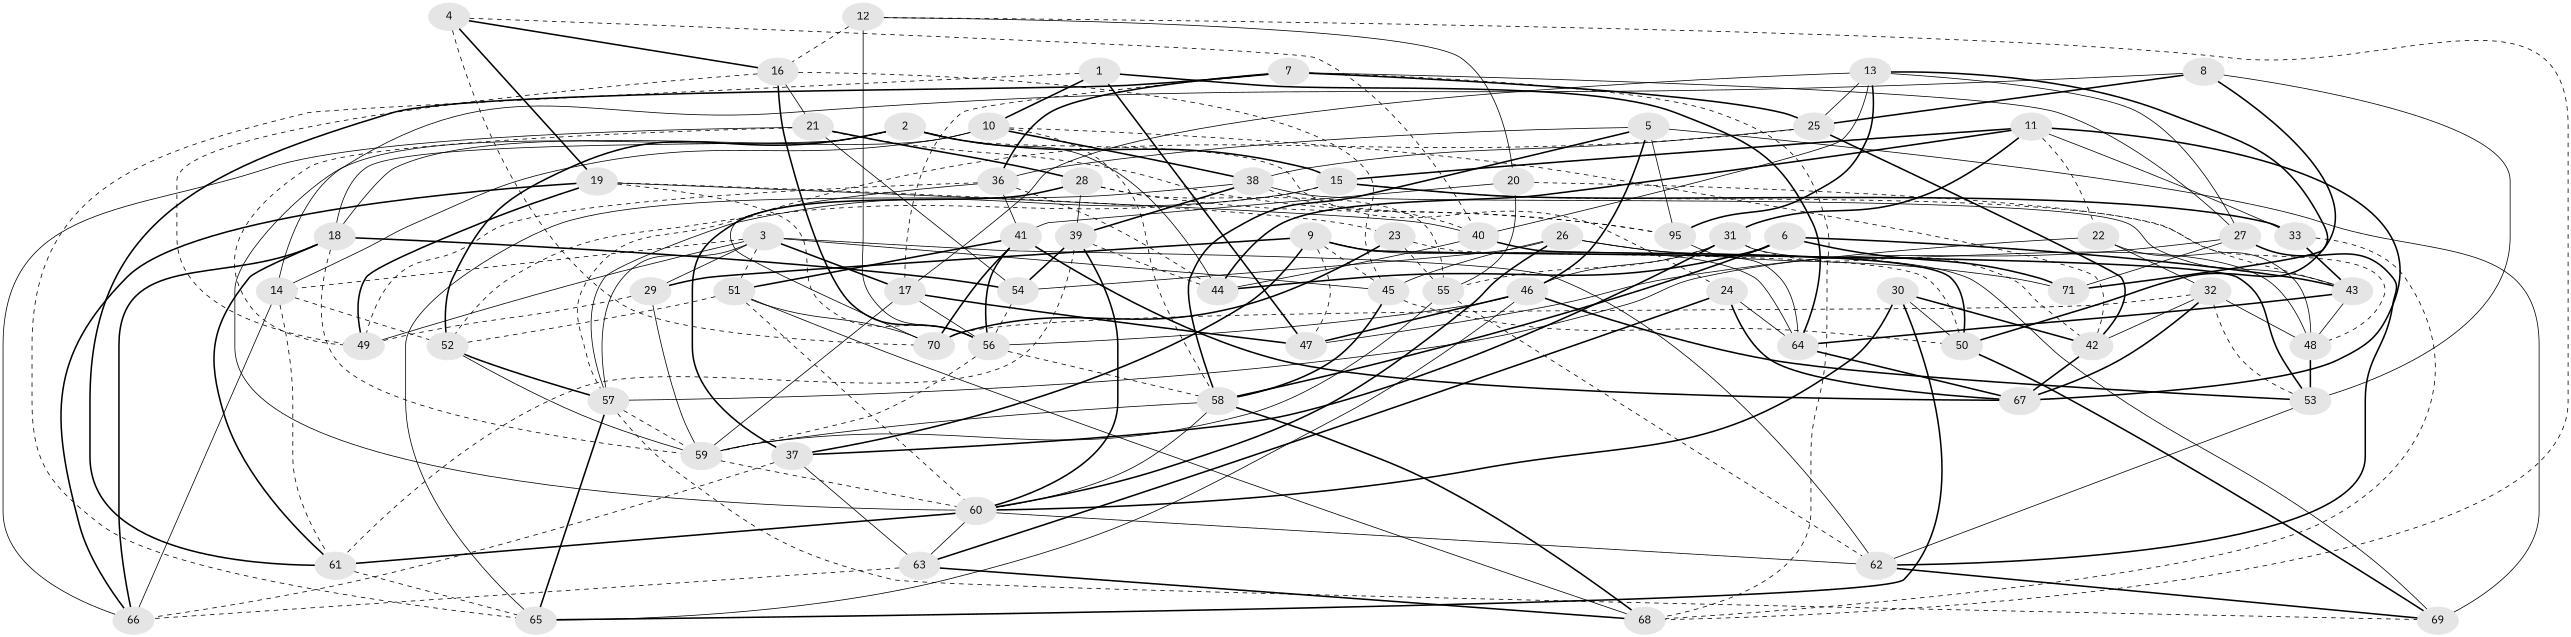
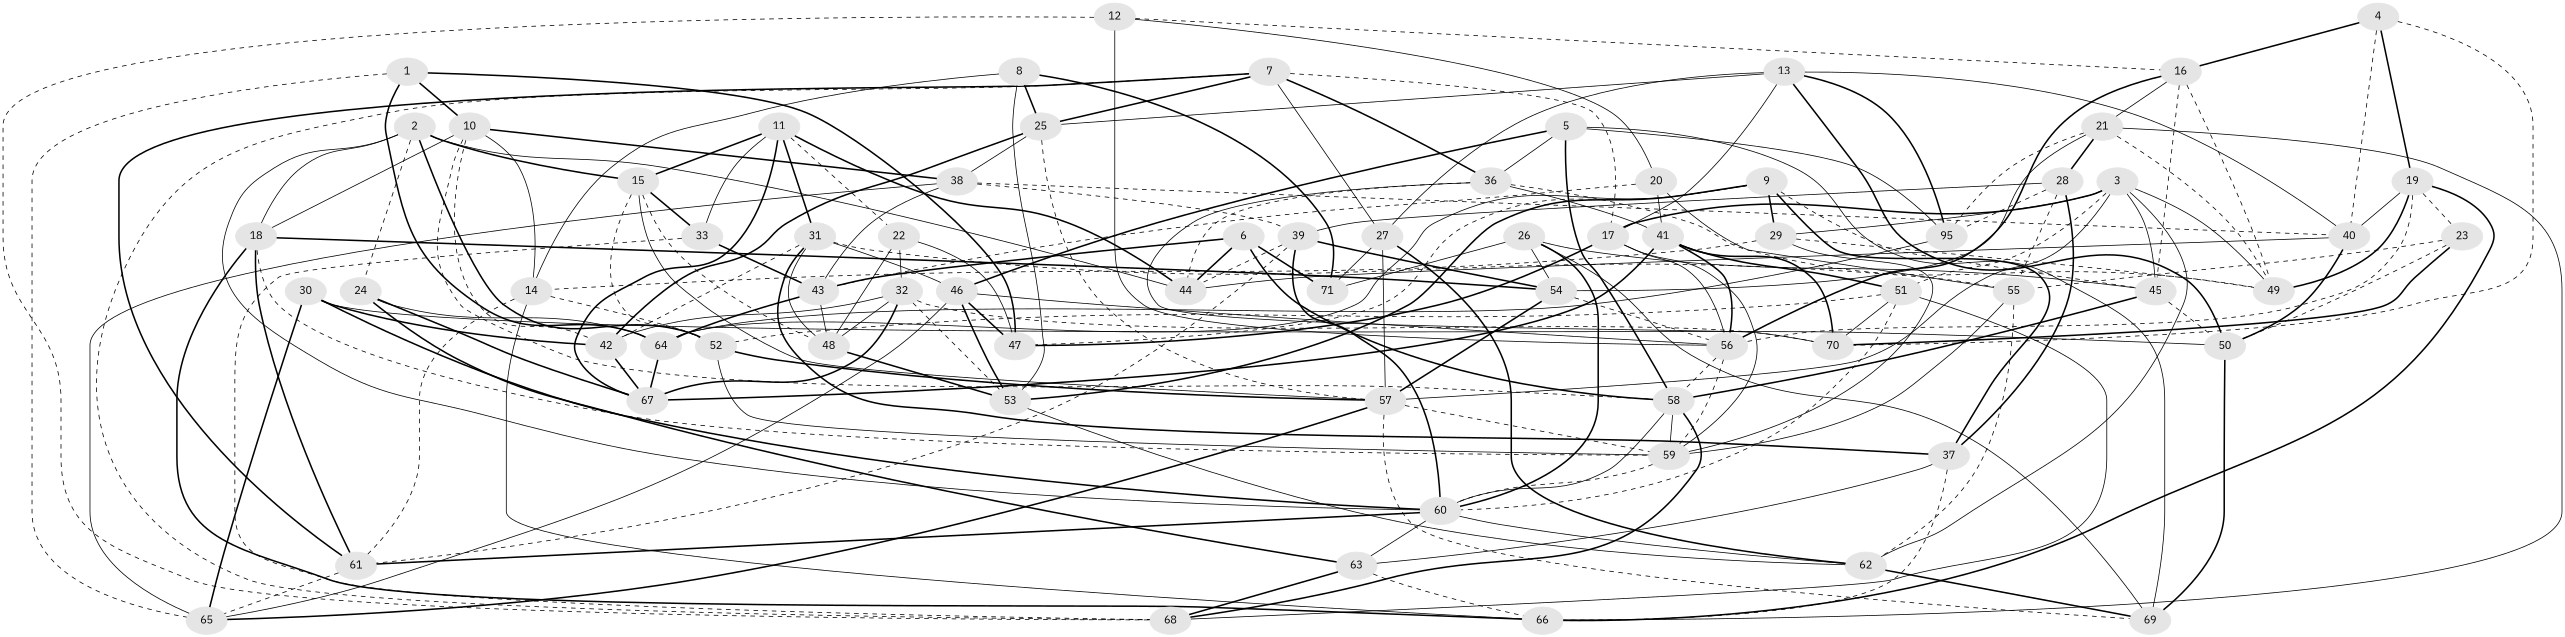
edge "38" -- "39": style bold -> dashed
edge "3" -- "14": now "29" -- "14"
edge "54" -- "57": added
